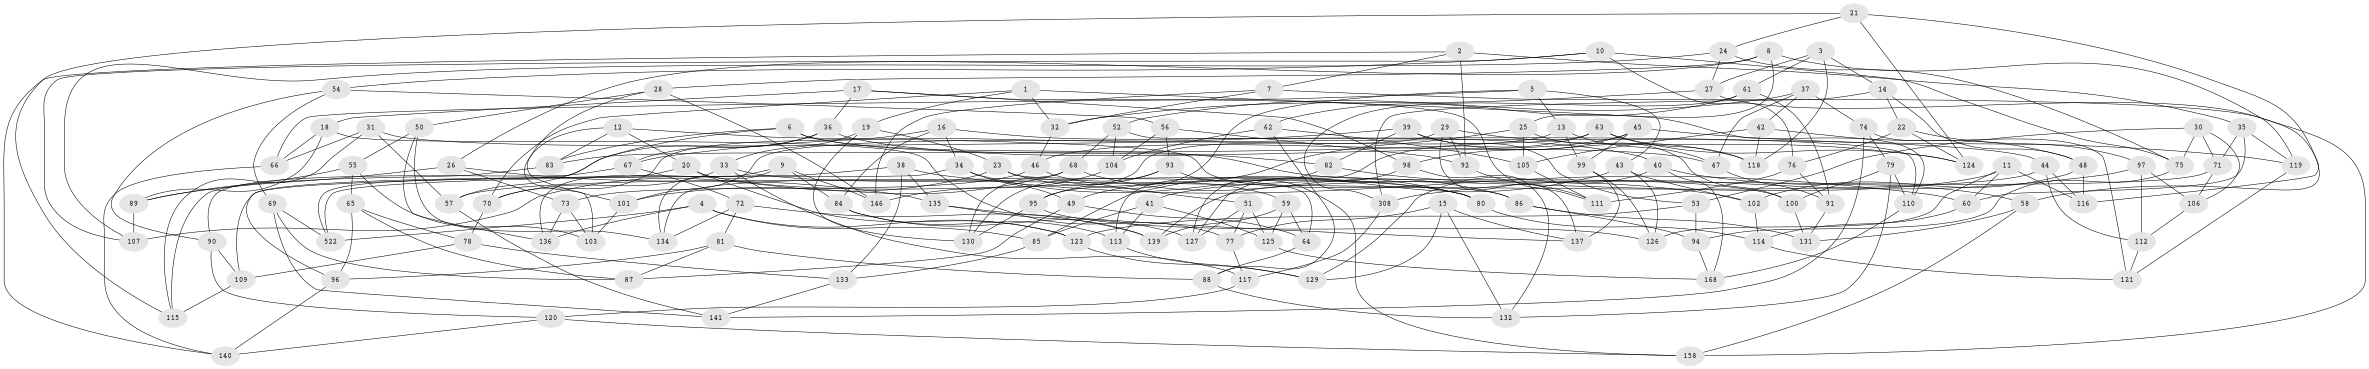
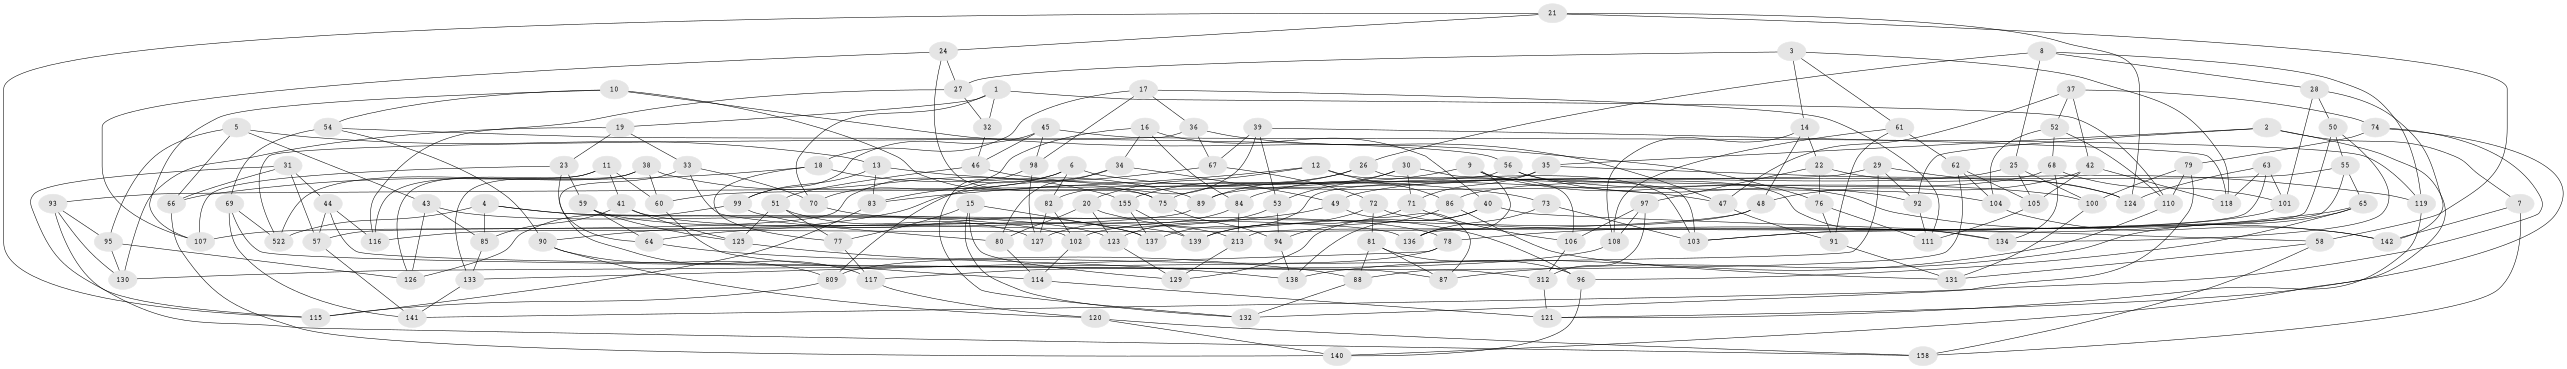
edge "7" -- "32": removed
edge "26" -- "73": now "26" -- "103"
node "146": label "146" -> "142"
node "135": label "135" -> "155"
node "308": label "308" -> "108"
node "113": label "113" -> "213"
node "112": label "112" -> "312"
node "109": label "109" -> "809"
node "168": label "168" -> "138"
